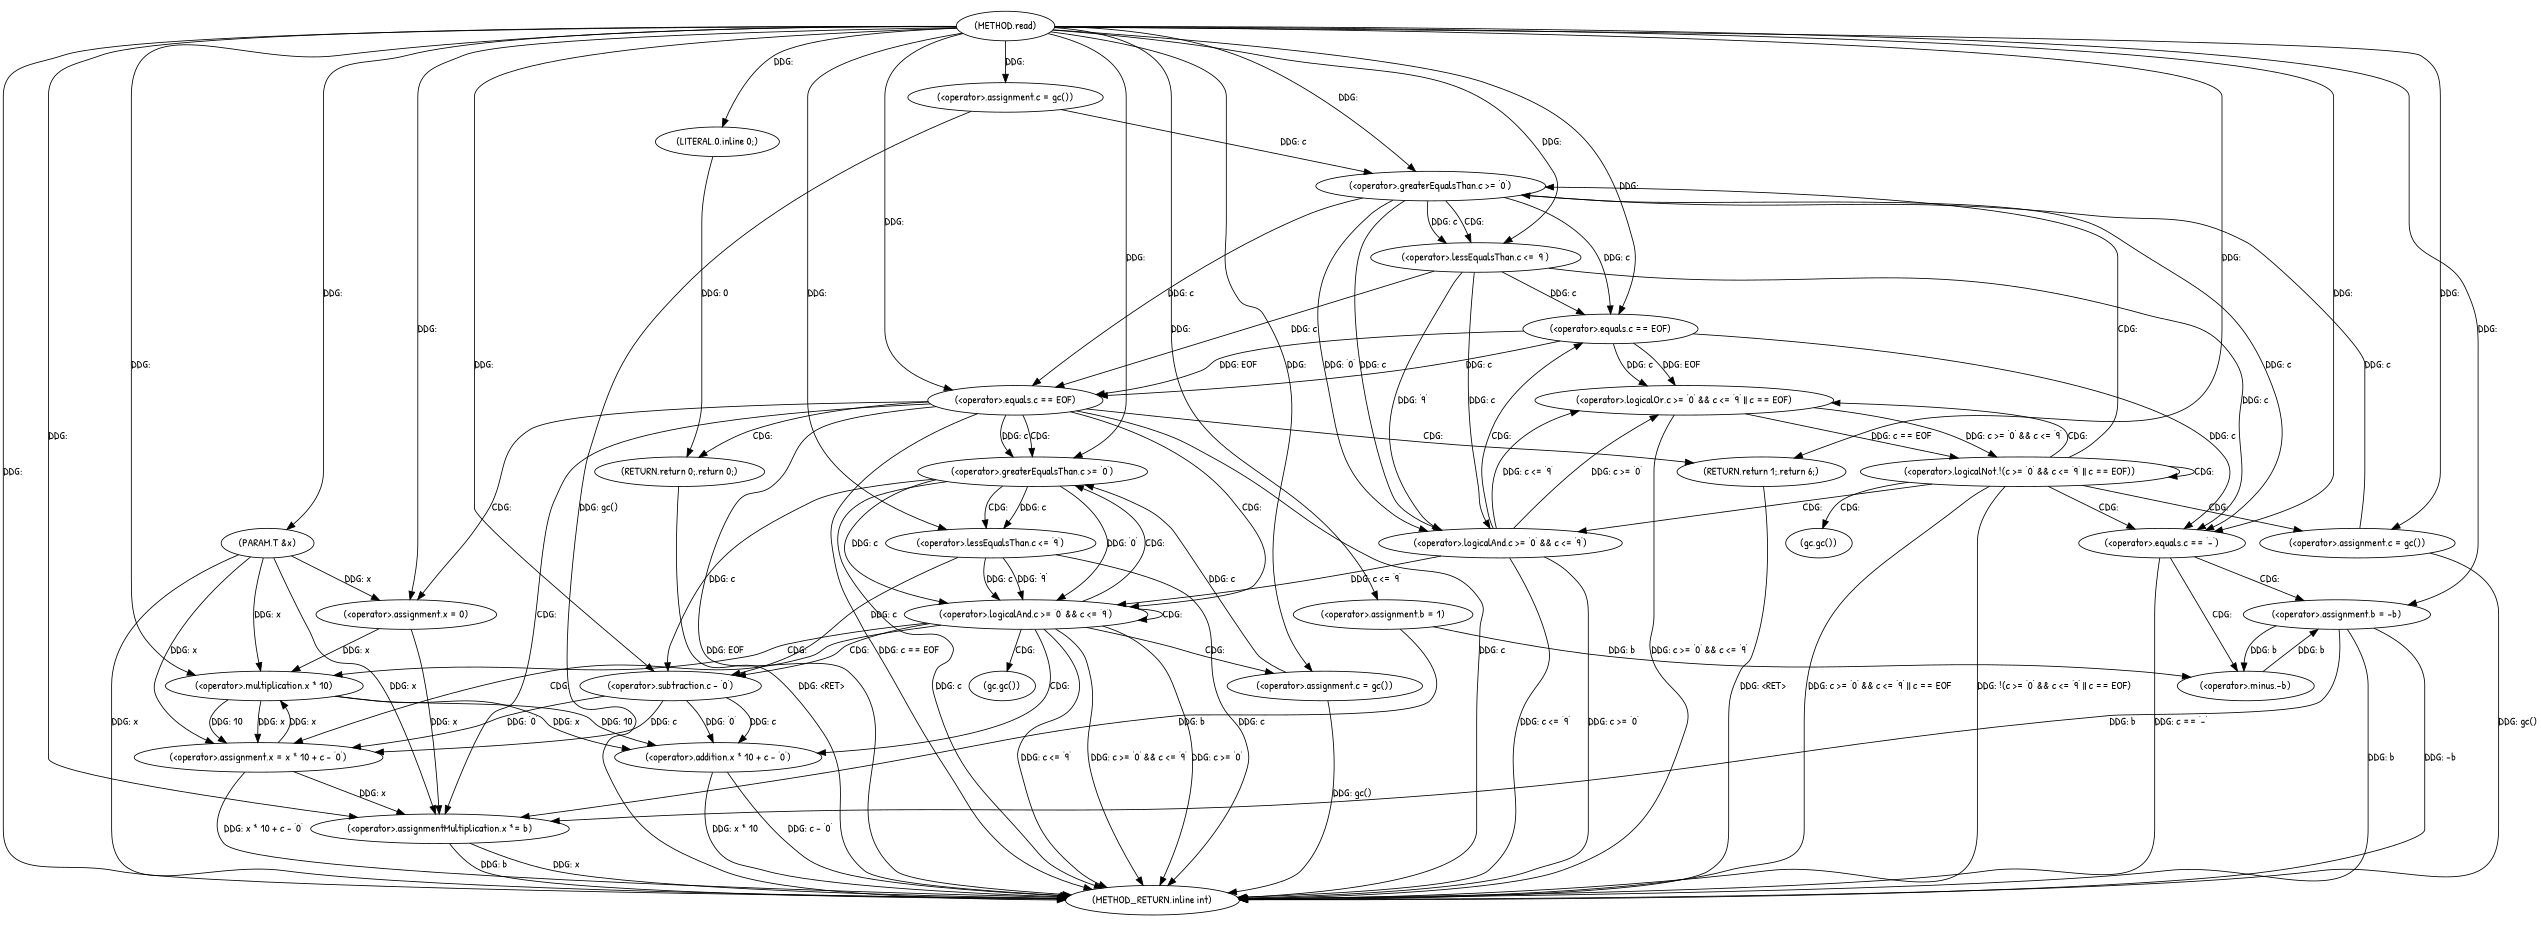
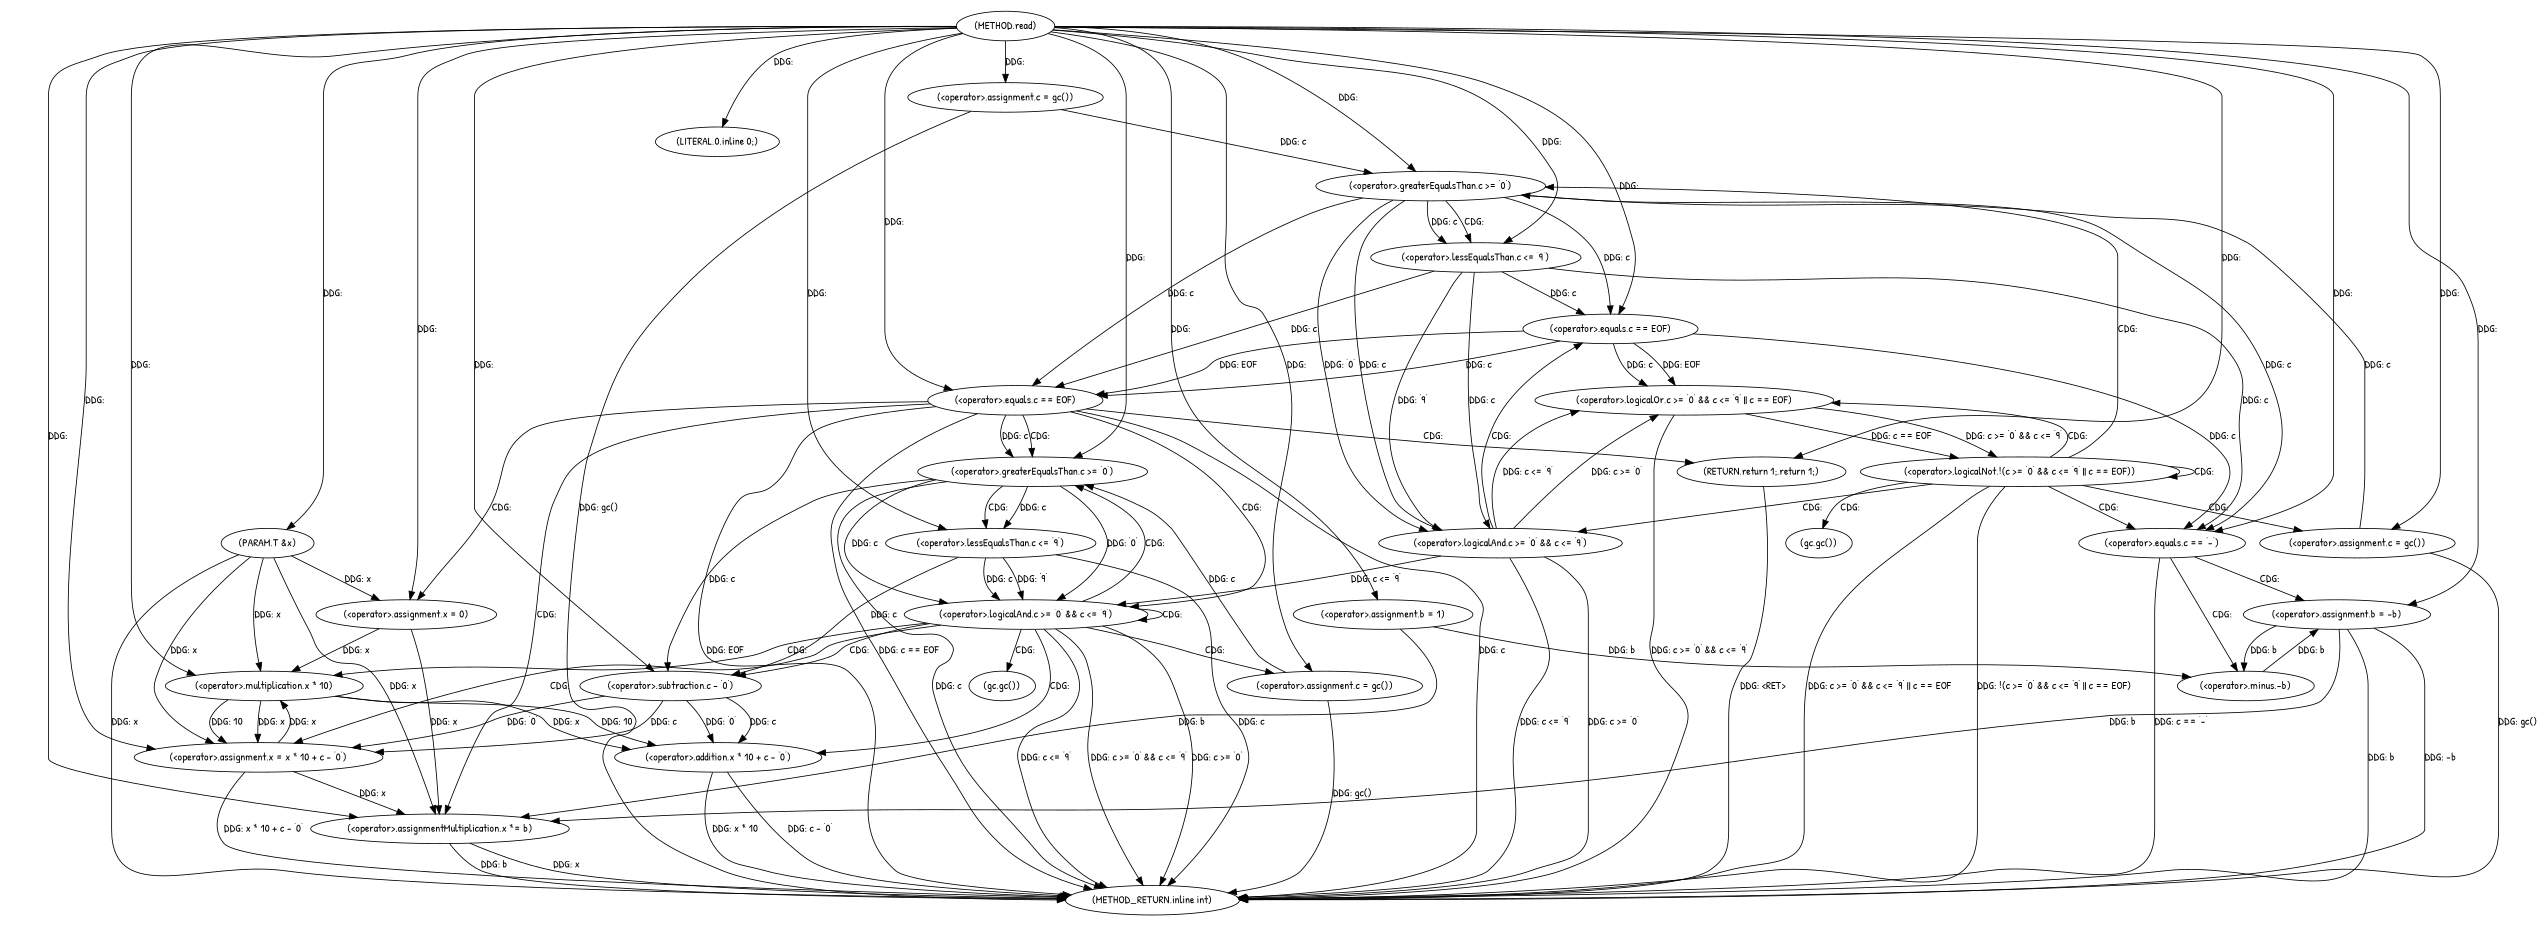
node "(RETURN,return 0;,return 0;)": removed
node "(RETURN,return 1;,return 6;)": label "(RETURN,return 1;,return 6;)" -> "(RETURN,return 1;,return 1;)"
edge "(METHOD,read)" -> "(METHOD_RETURN,inline int)": now "(METHOD,read)" -> "(<operator>.assignment,x = x * 10 + c - '0')"
